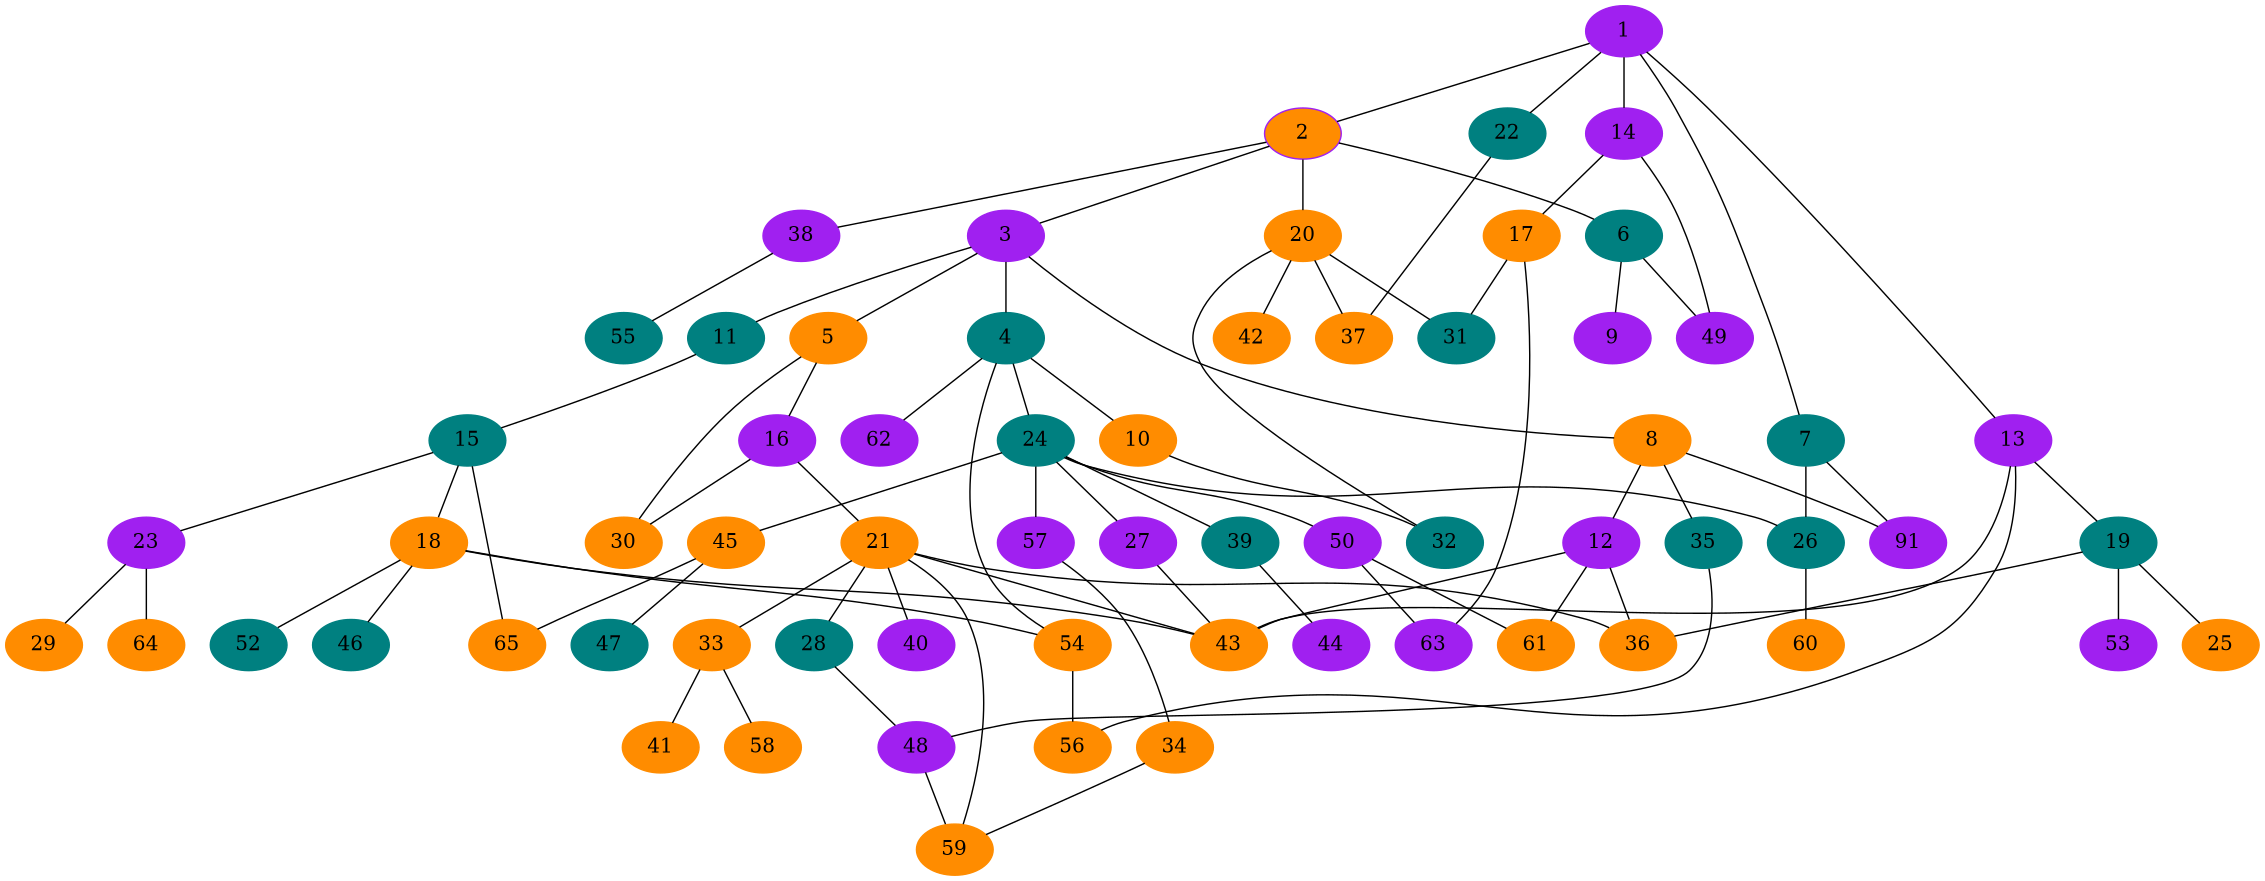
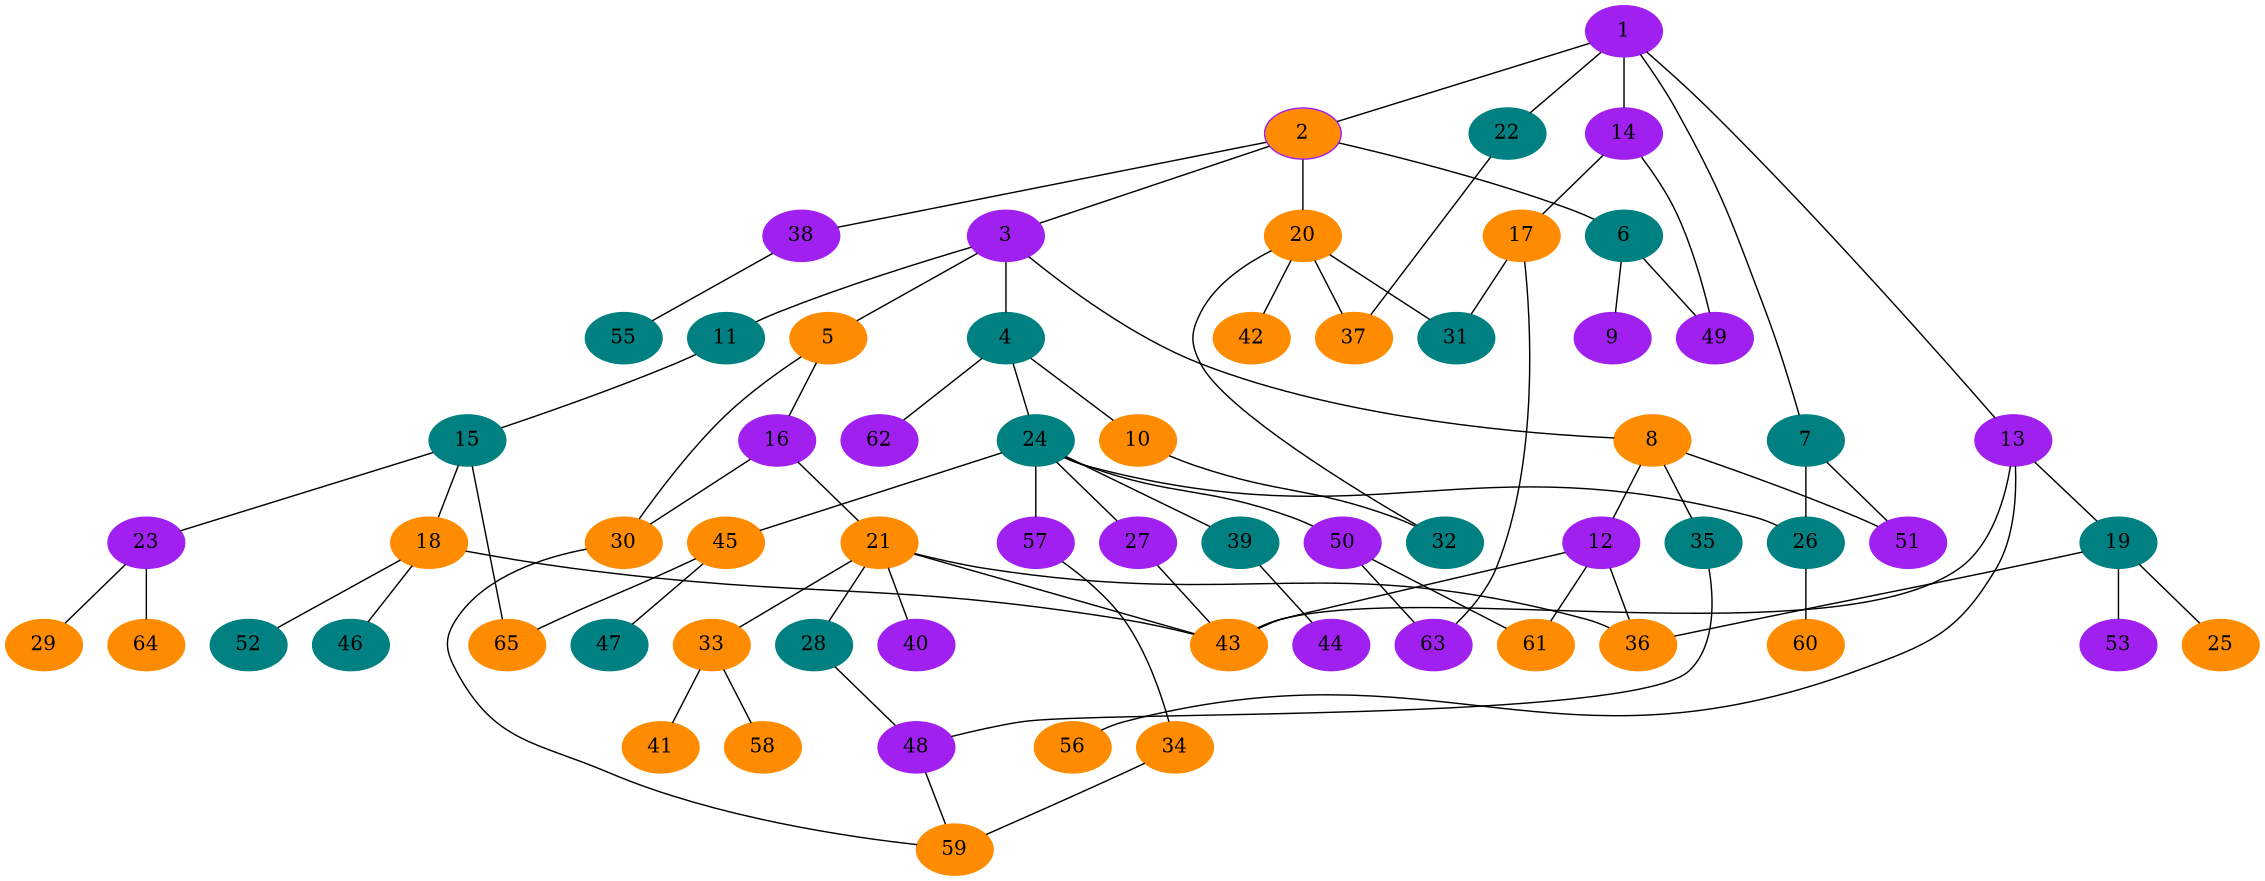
node "91": label "91" -> "51"
node "54": removed
edge "21" -- "59": now "30" -- "59"
